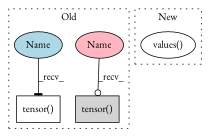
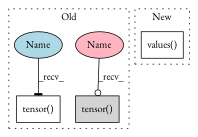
node "values()": shape ellipse -> box
